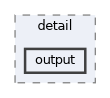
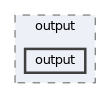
cluster "detail": label "detail" -> "output"
